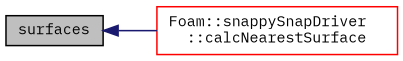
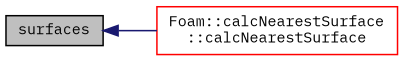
node "Foam::snappySnapDriver ::calcNearestSurface": label "Foam::snappySnapDriver ::calcNearestSurface" -> "Foam::calcNearestSurface ::calcNearestSurface"
